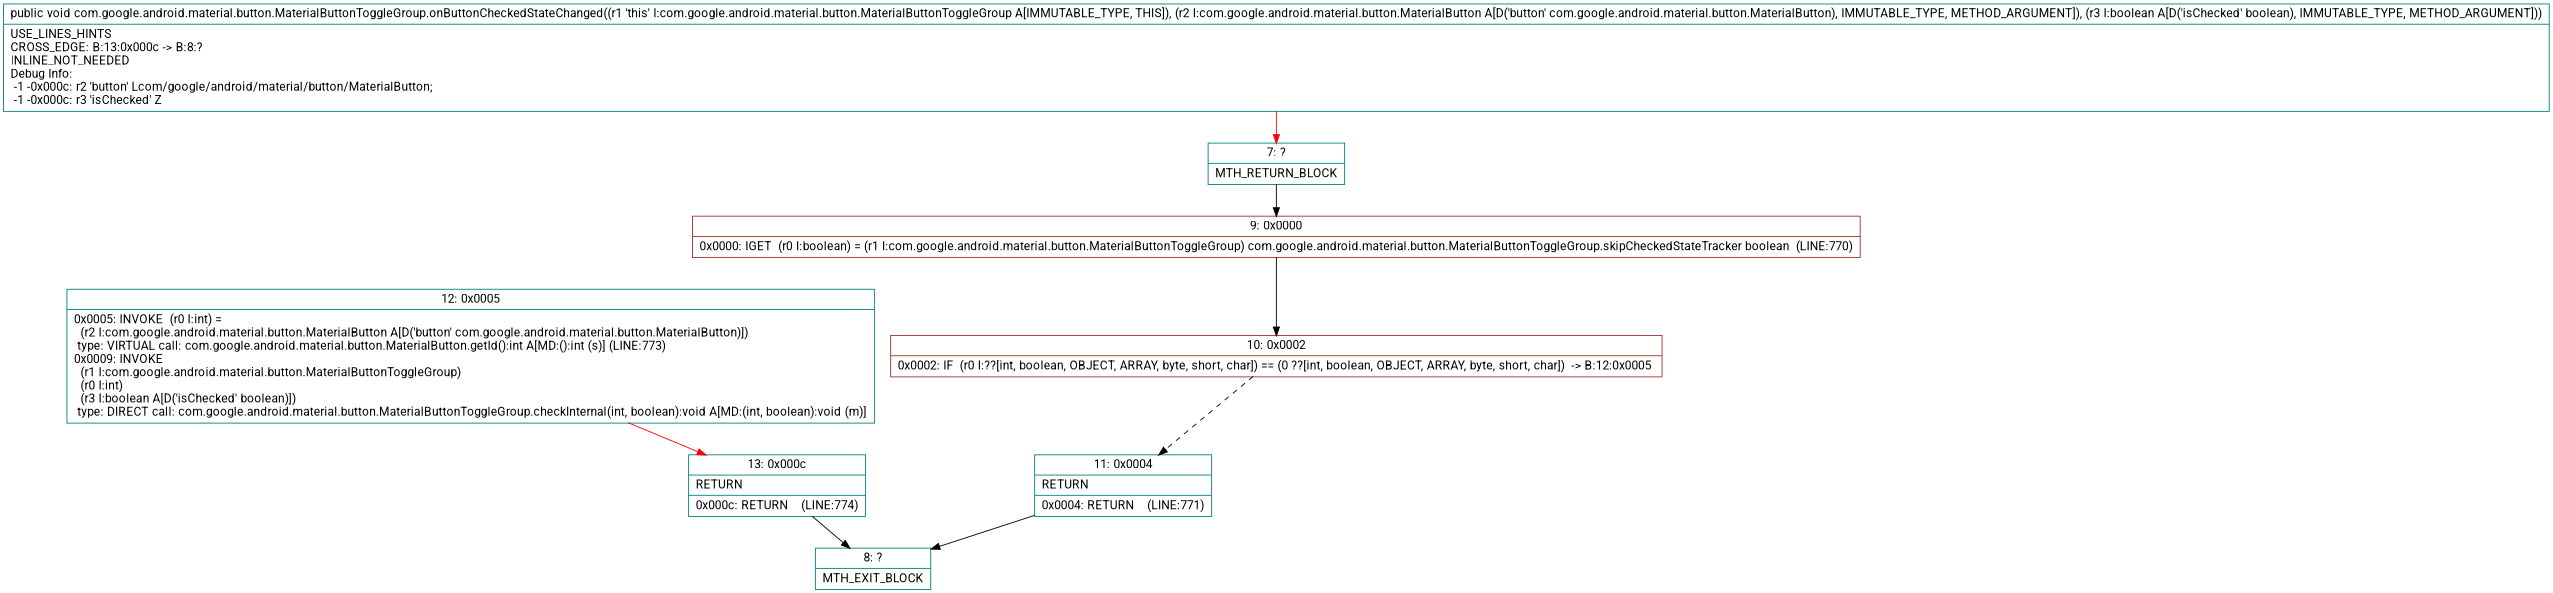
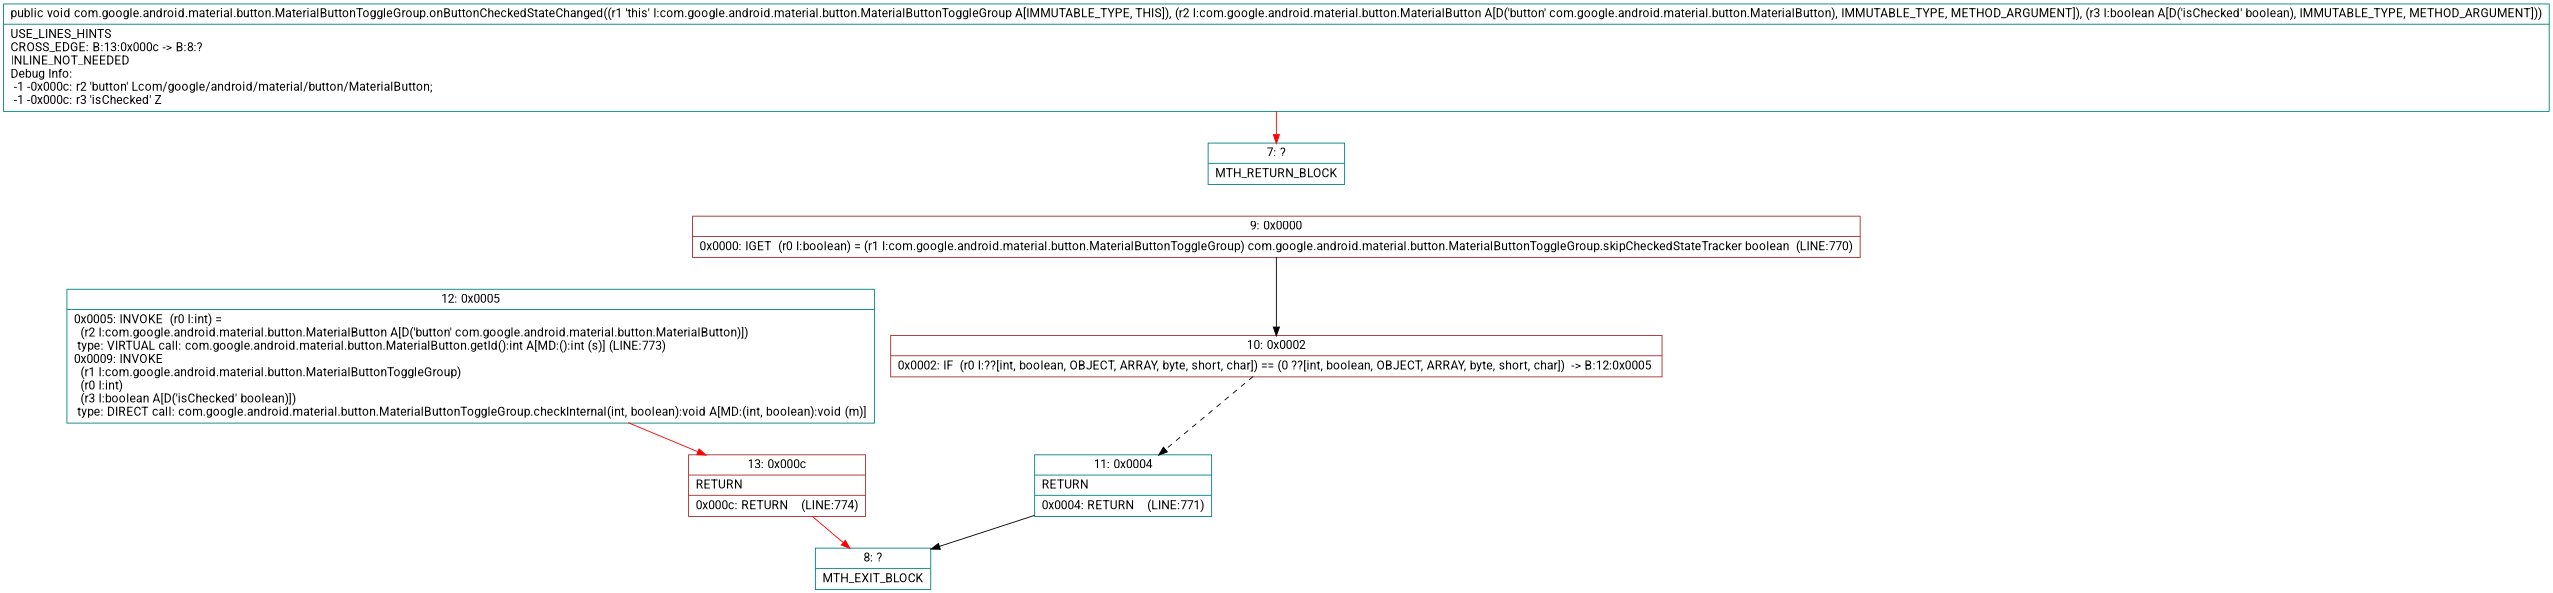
edge "7: ?" -> "9: 0x0000": removed
node "13: 0x000c": color teal -> brown
edge "13: 0x000c" -> "8: ?": color black -> red
